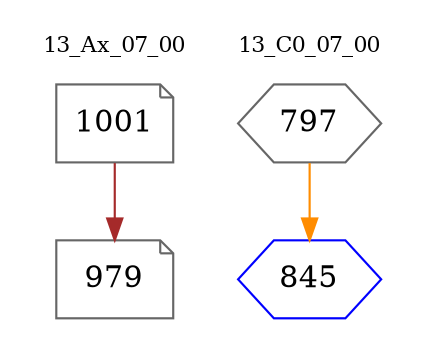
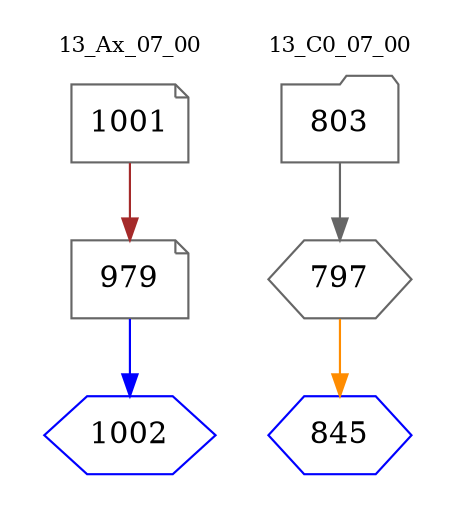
node "803": added
node "1002": added
